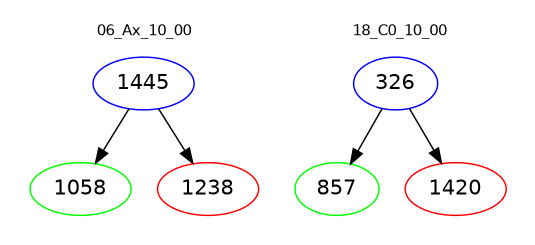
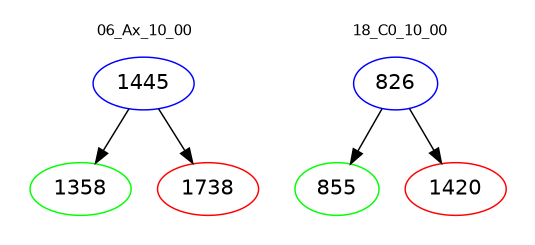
node "326": label "326" -> "826"
node "1058": label "1058" -> "1358"
node "1238": label "1238" -> "1738"
node "857": label "857" -> "855"
